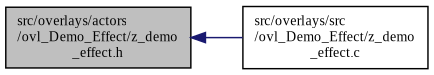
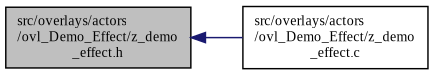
node "src/overlays/src /ovl_Demo_Effect/z_demo _effect.c": label "src/overlays/src /ovl_Demo_Effect/z_demo _effect.c" -> "src/overlays/actors /ovl_Demo_Effect/z_demo _effect.c"
